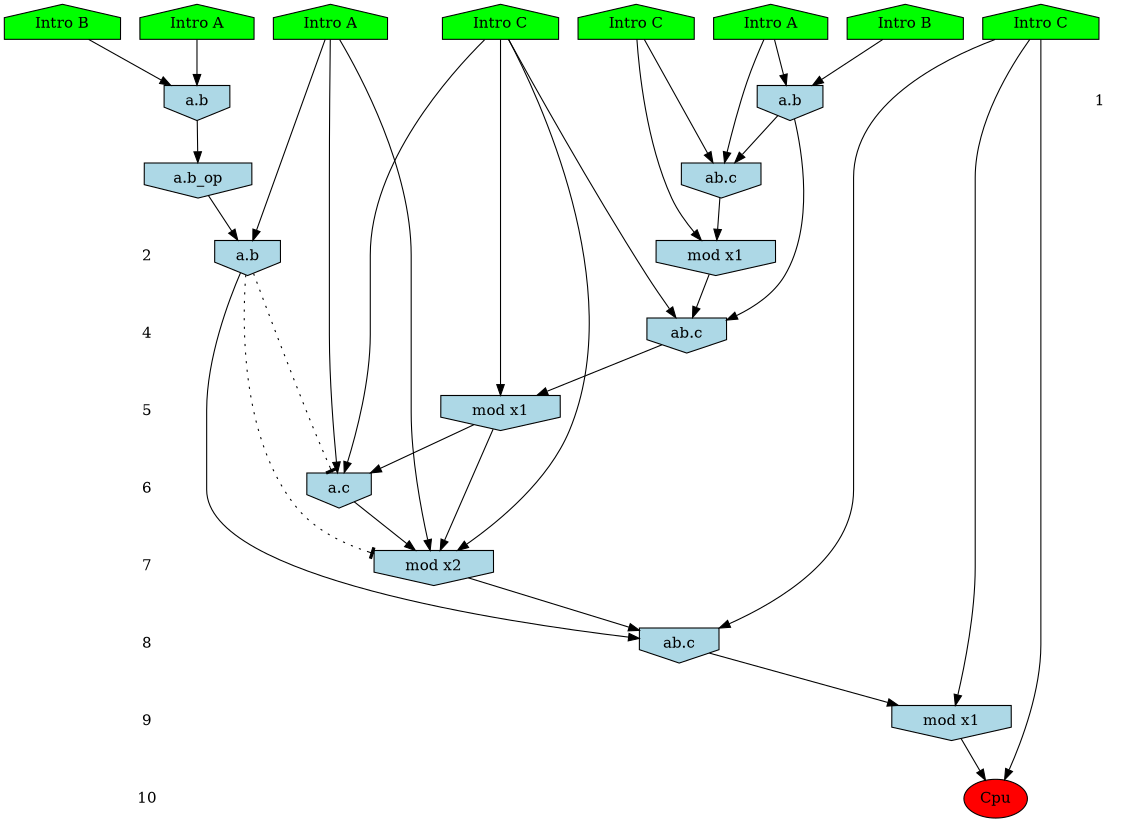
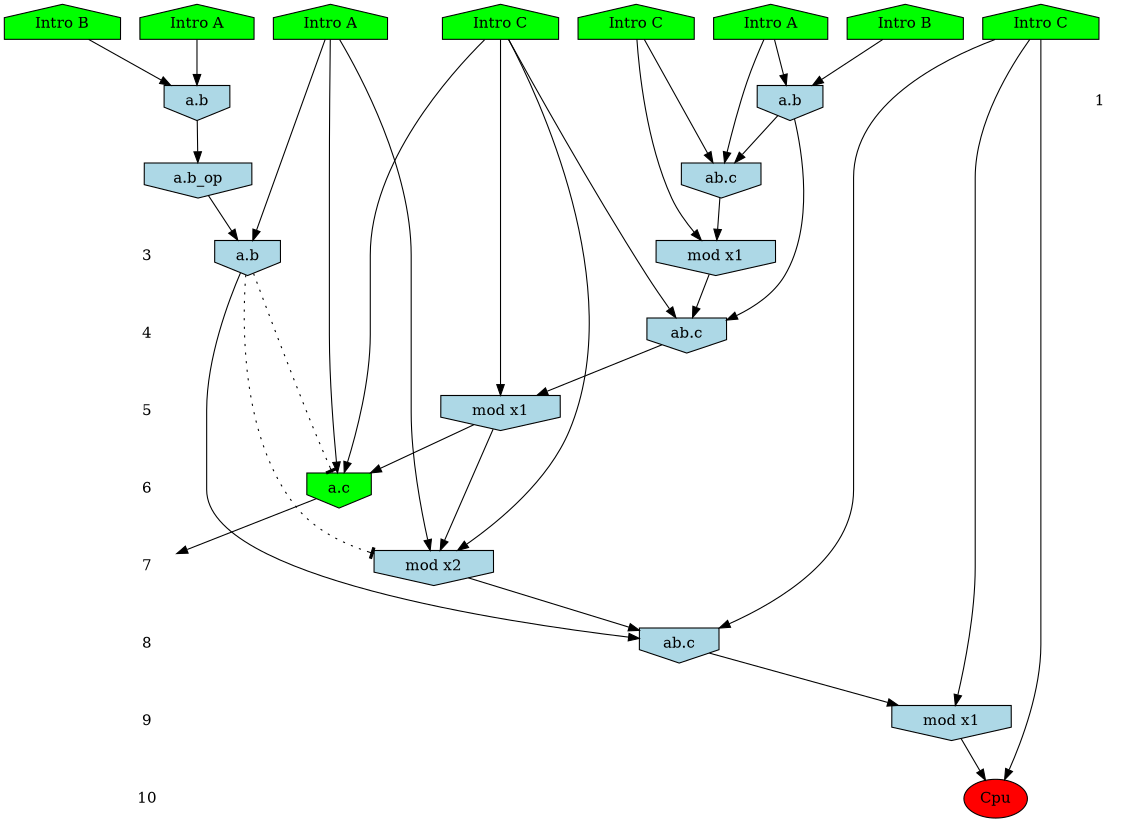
node "2": label "2" -> "3"
node "a.c": fillcolor lightblue -> green
edge "a.c" -> "mod x2": now "a.c" -> "7"
